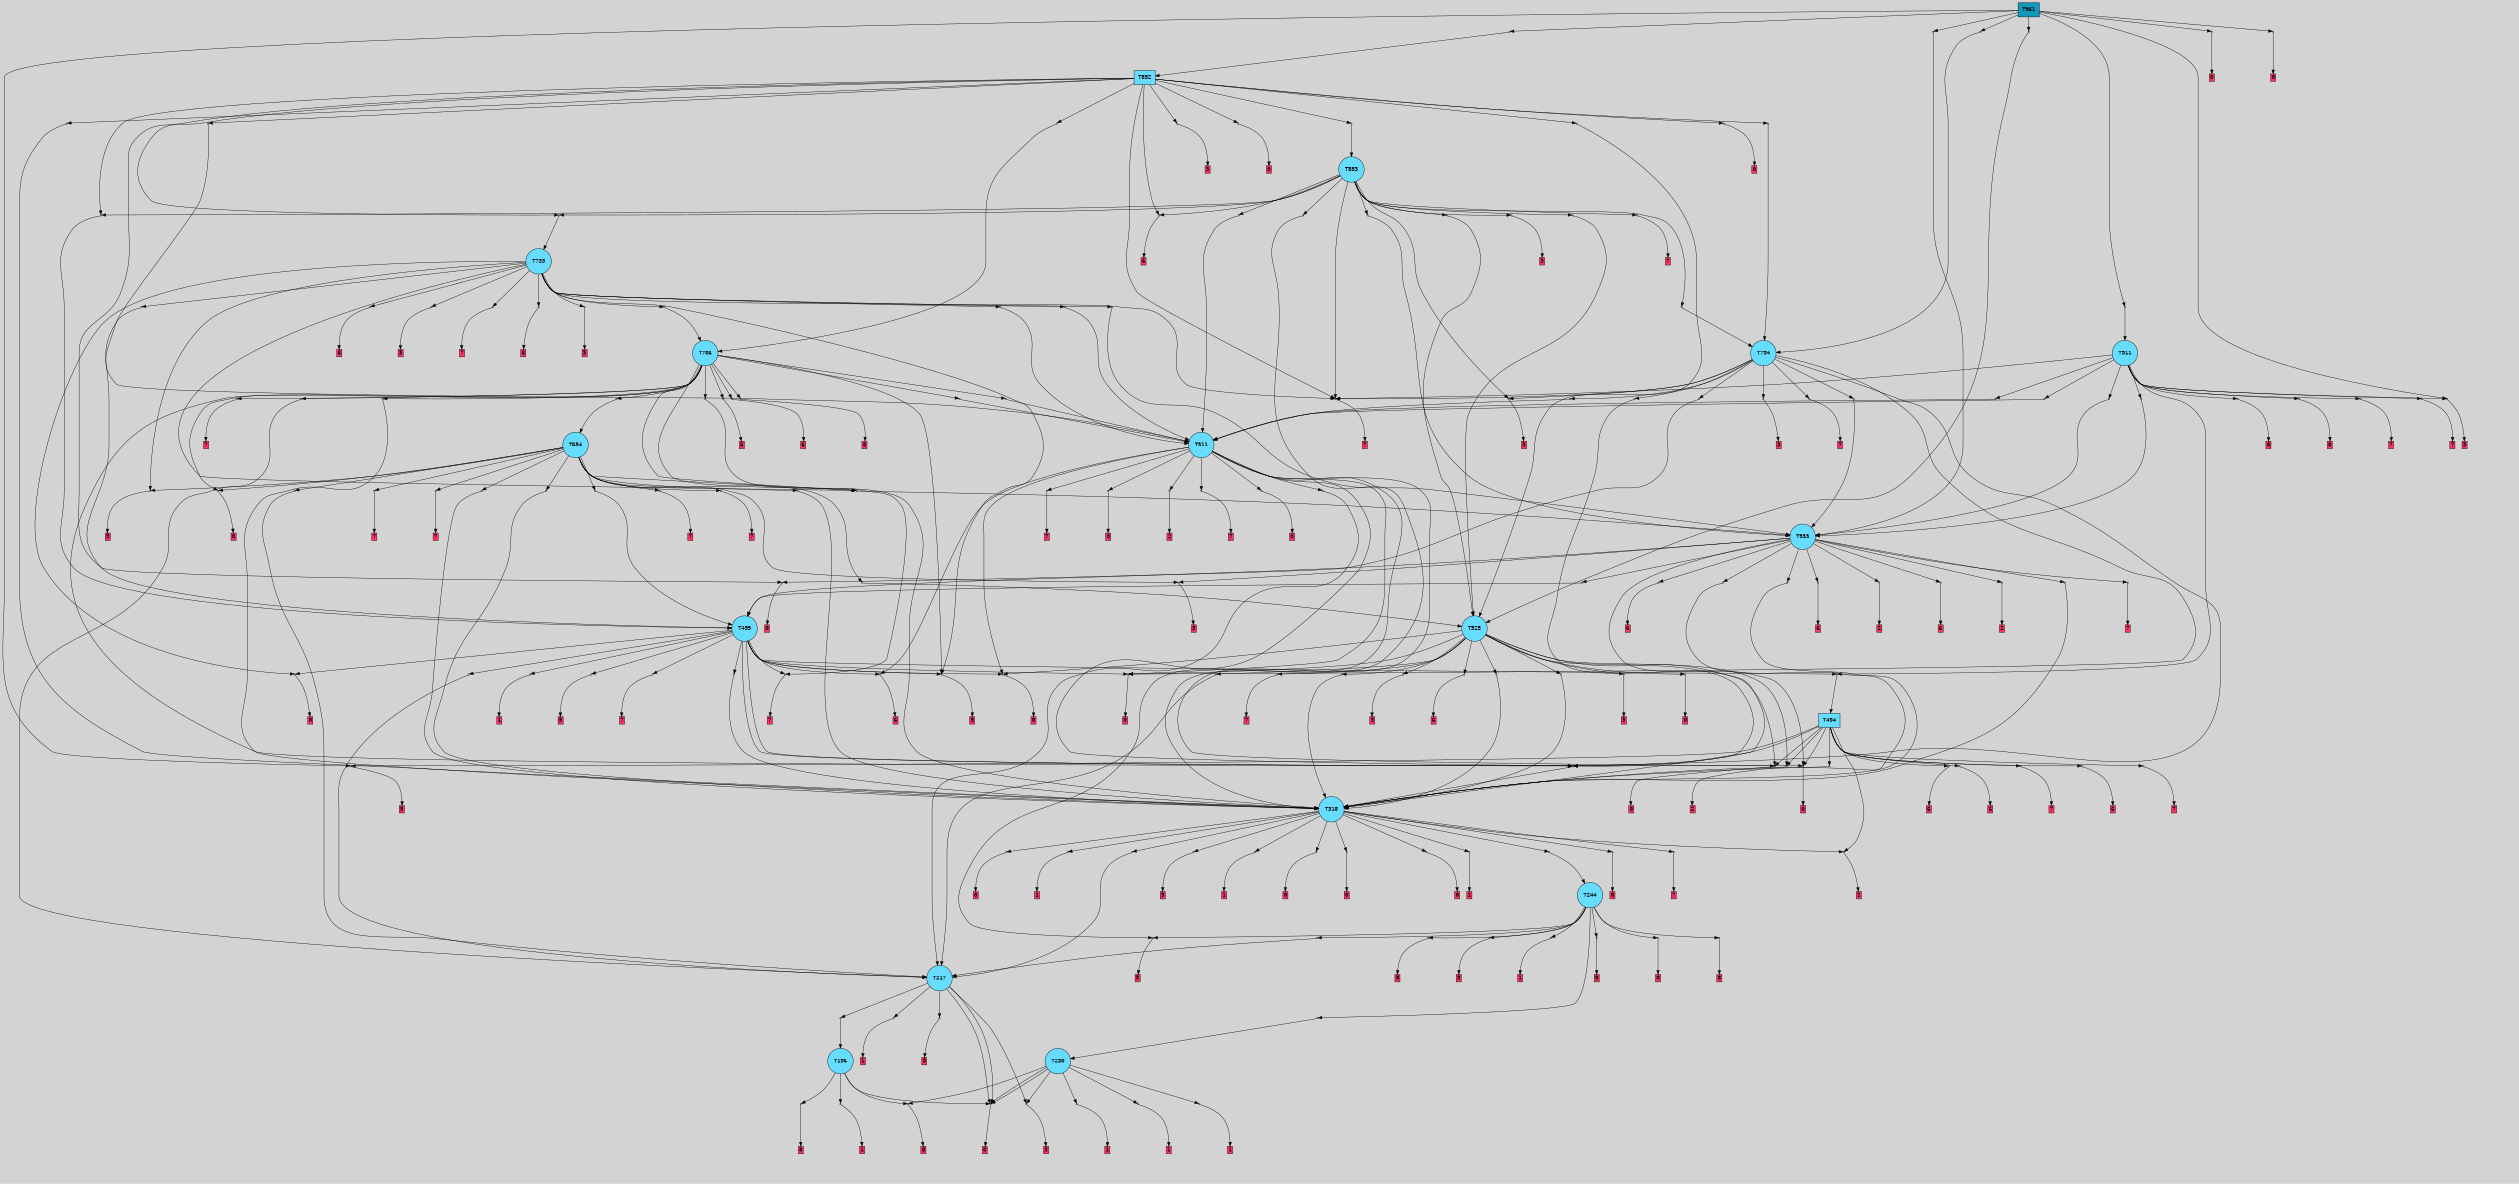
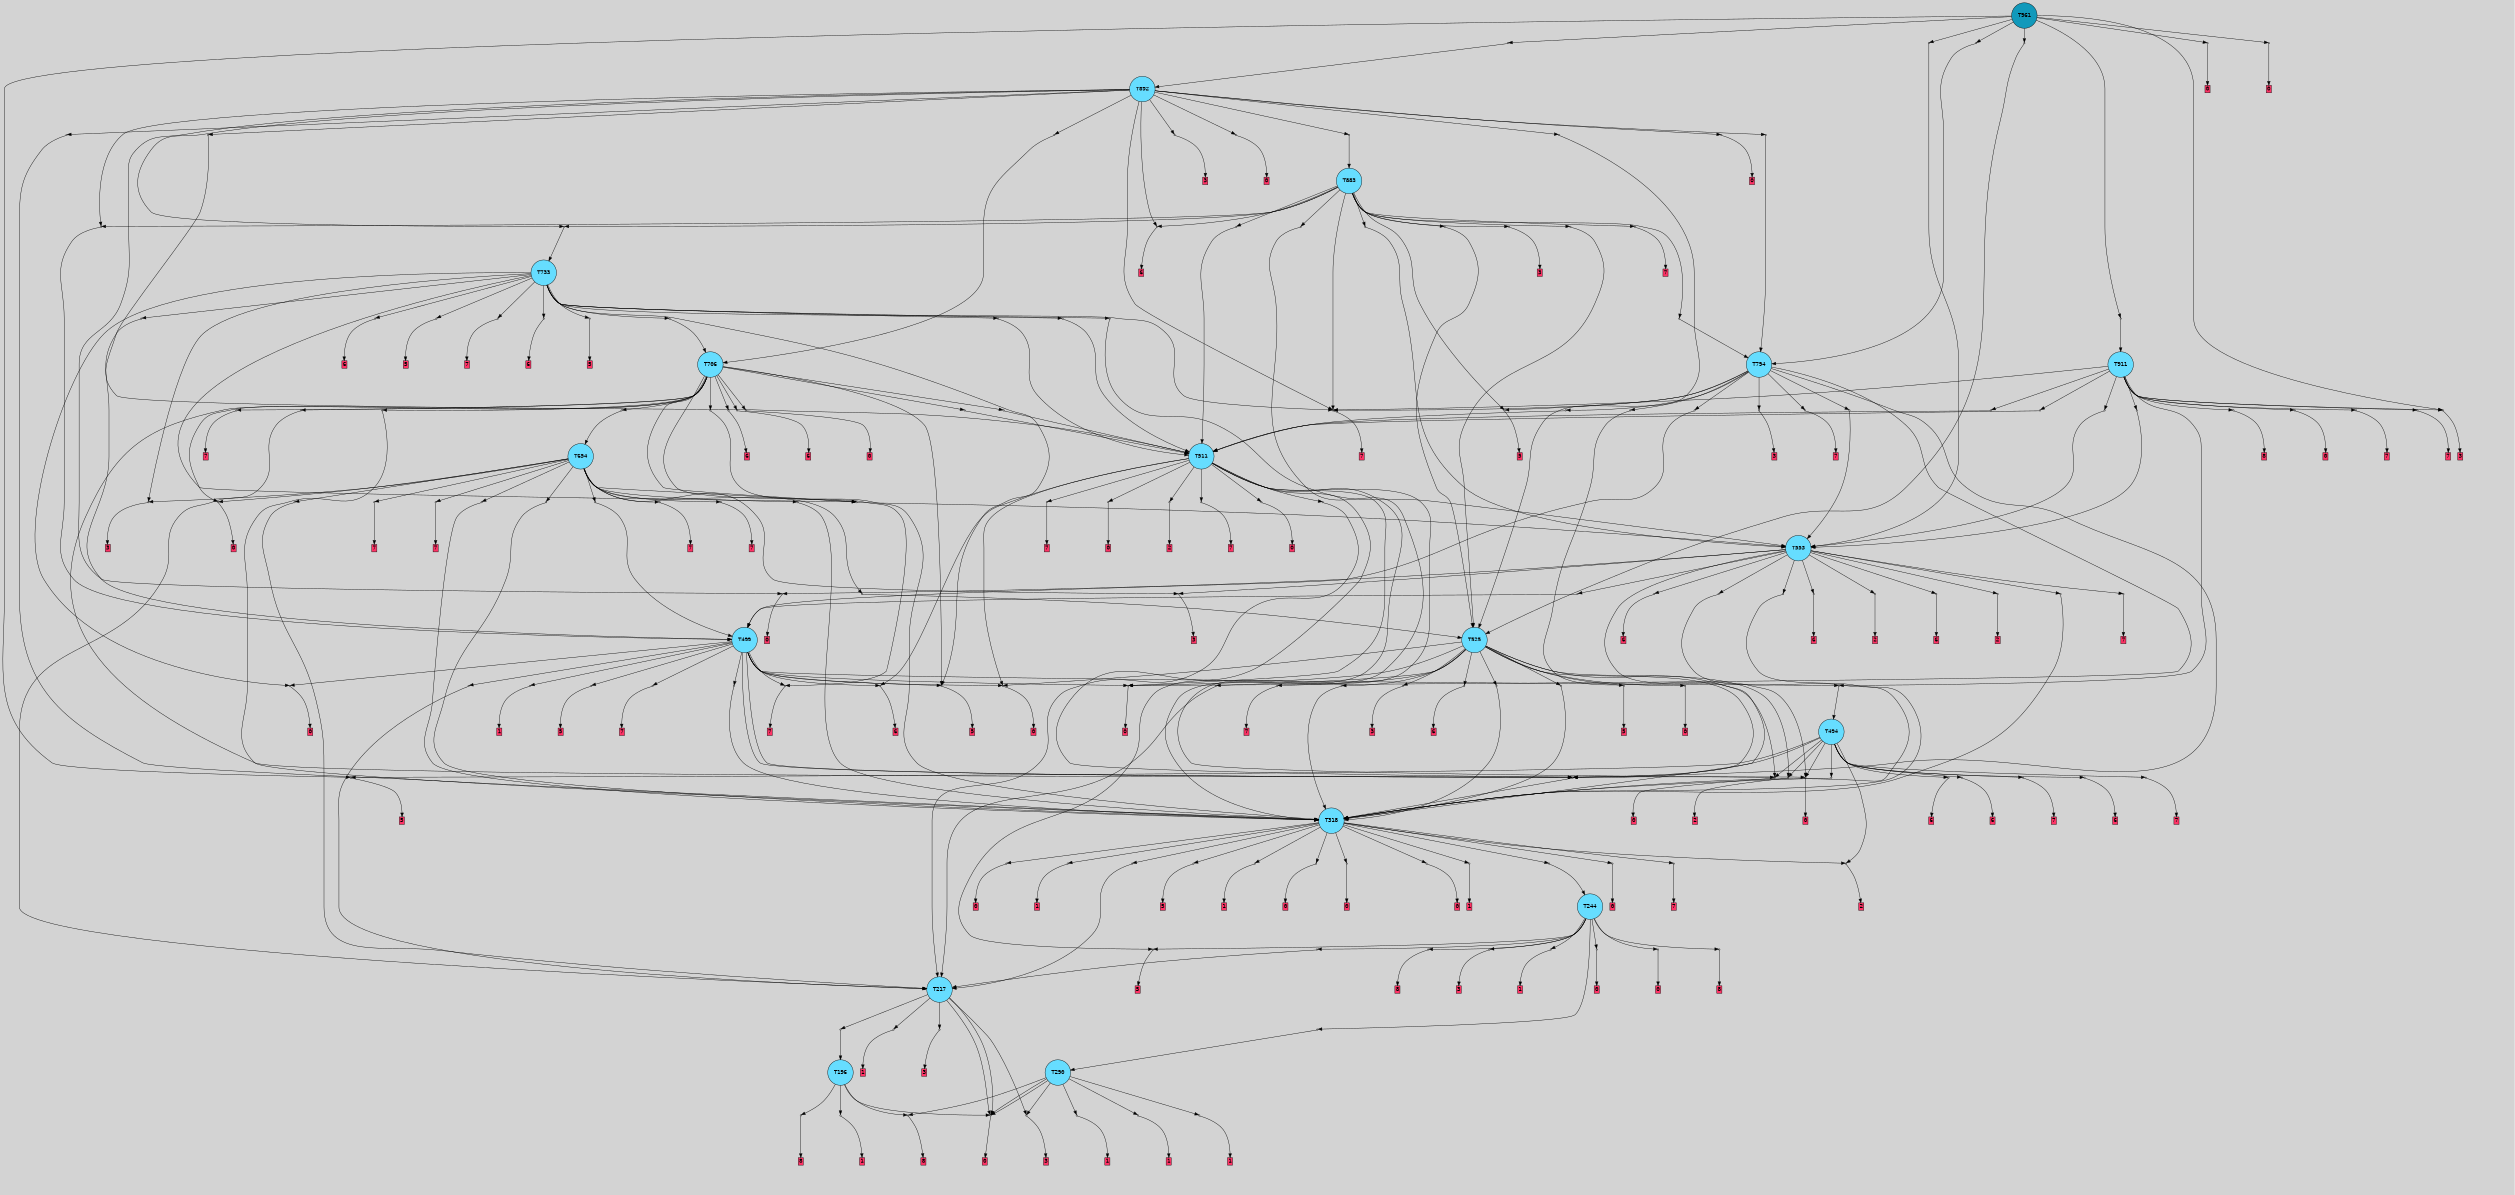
node "T961": shape box -> circle
node "T892": shape box -> circle
node "T494": shape box -> circle
node "T230": label "T230" -> "T290"
